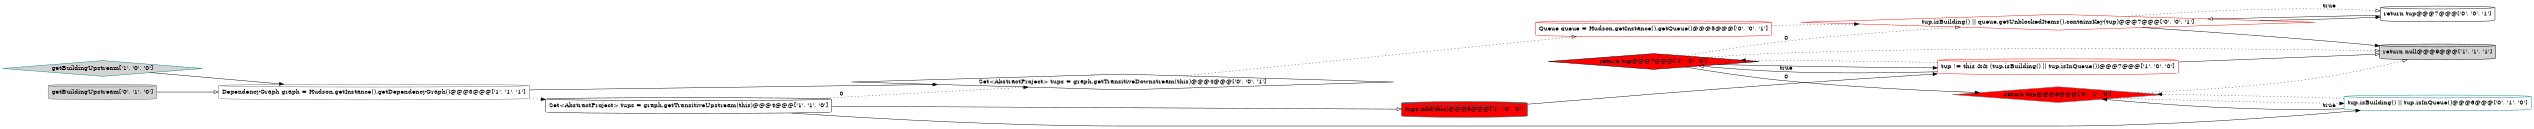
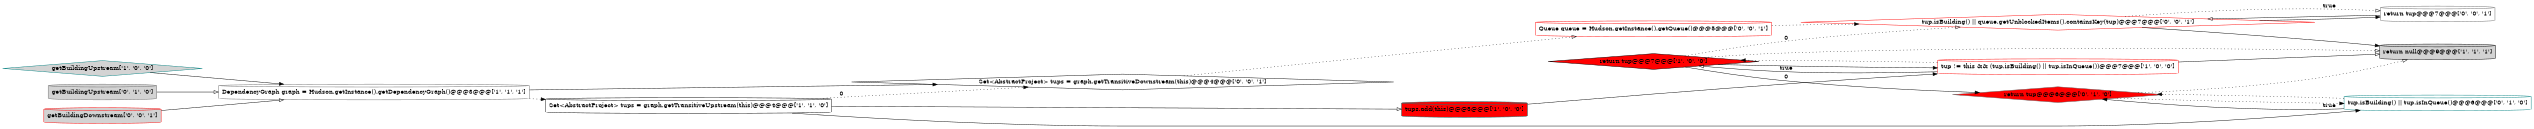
node "return tup@@@7@@@['0', '0', '1']": color black -> gray40
node "getBuildingDownstream['0', '0', '1']": added
